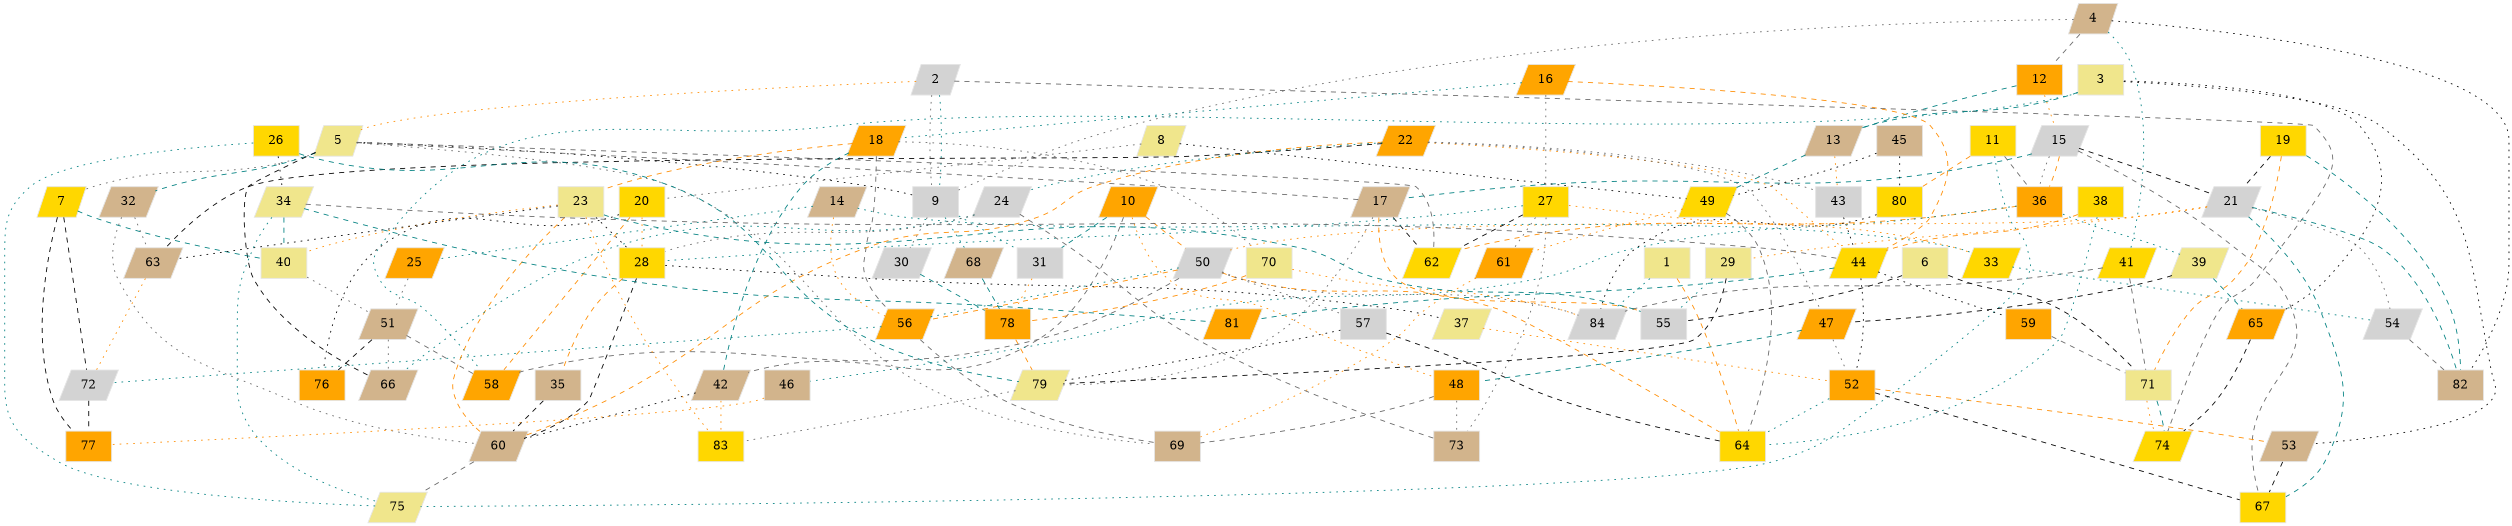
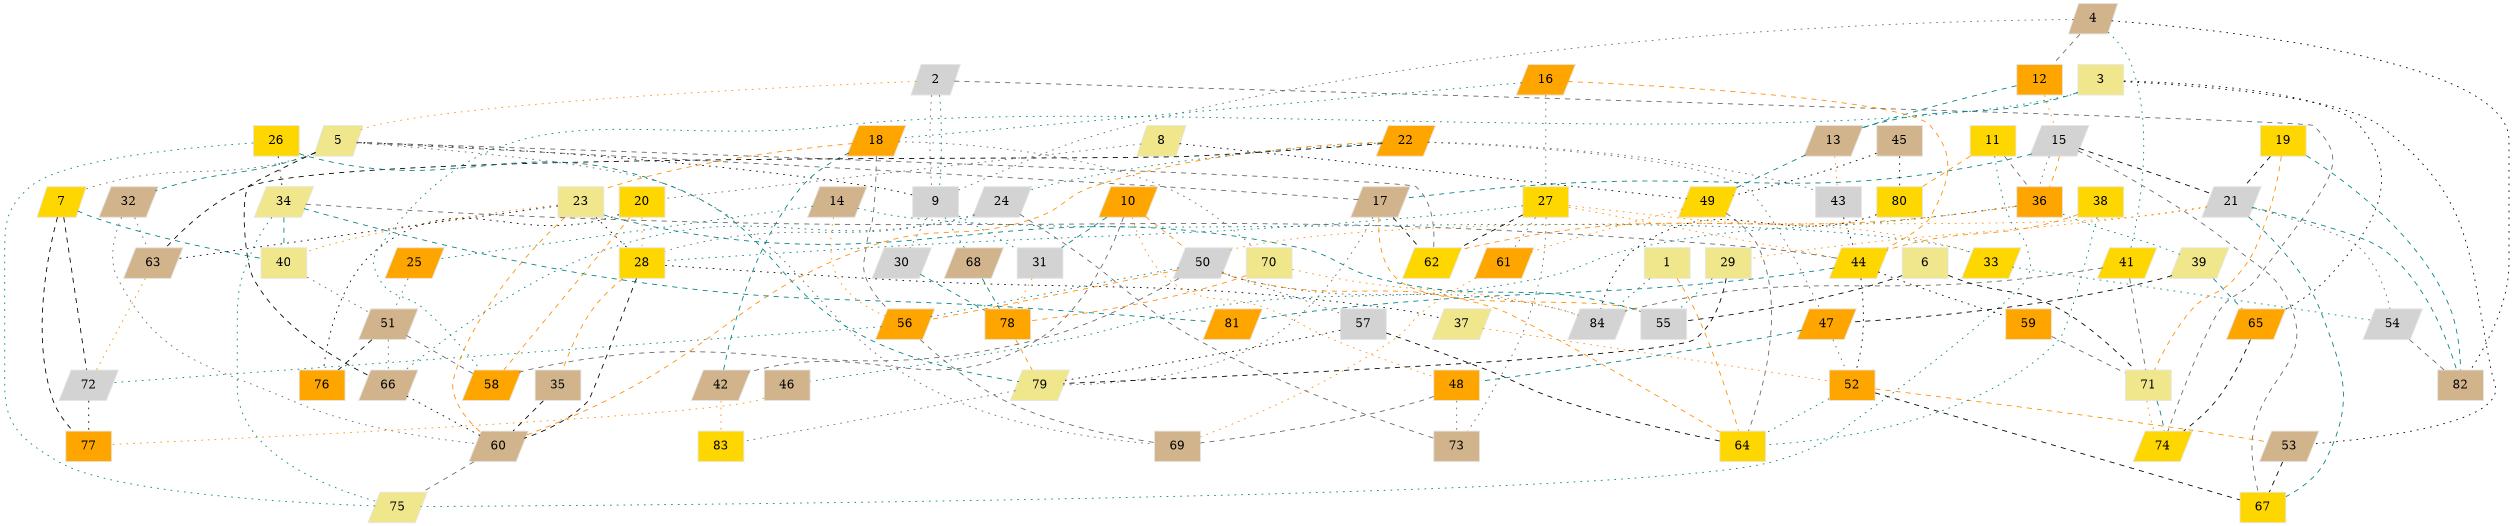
edge "22" -- "44": now "27" -- "44"
edge "23" -- "83": removed
edge "42" -- "60": now "66" -- "60"
edge "72" -- "77": style dashed -> dotted
